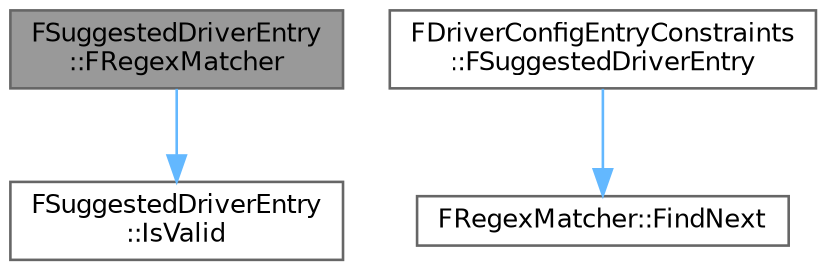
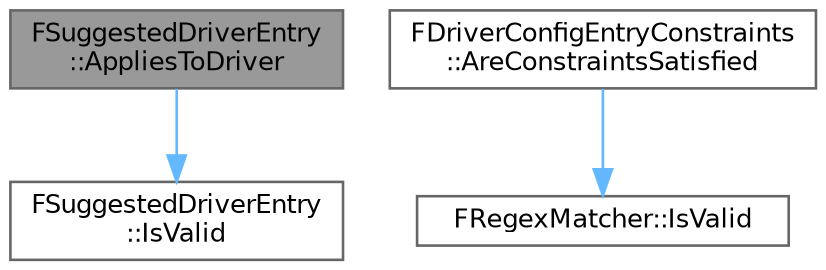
node "FSuggestedDriverEntry ::FRegexMatcher": label "FSuggestedDriverEntry ::FRegexMatcher" -> "FSuggestedDriverEntry ::AppliesToDriver"
node "FDriverConfigEntryConstraints ::FSuggestedDriverEntry": label "FDriverConfigEntryConstraints ::FSuggestedDriverEntry" -> "FDriverConfigEntryConstraints ::AreConstraintsSatisfied"
node "FRegexMatcher::FindNext": label "FRegexMatcher::FindNext" -> "FRegexMatcher::IsValid"
